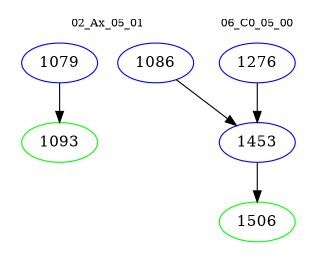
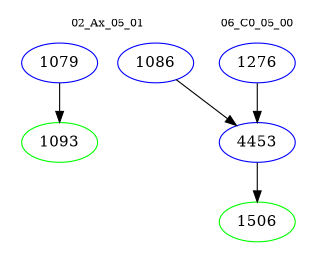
node "1453": label "1453" -> "4453"
